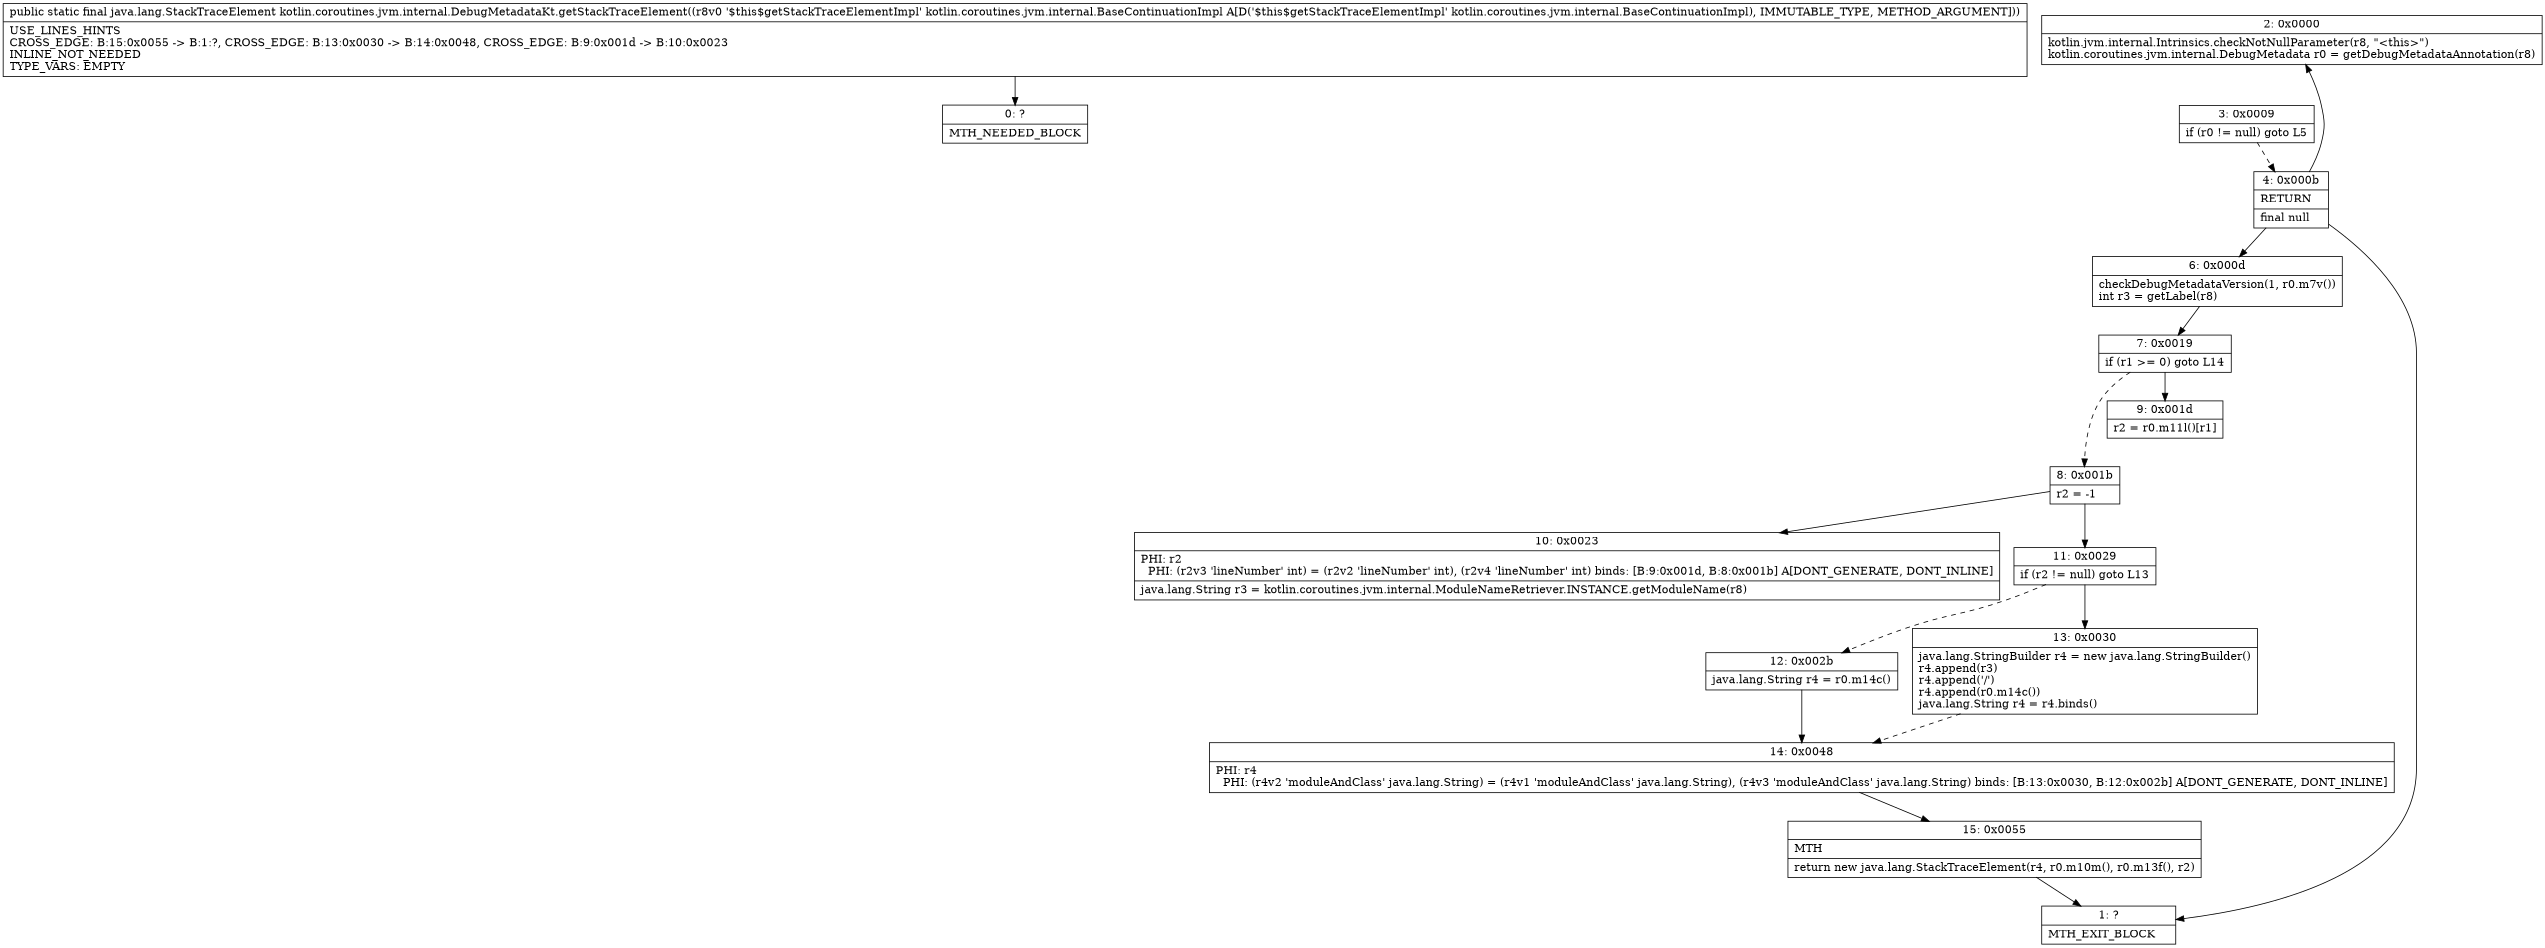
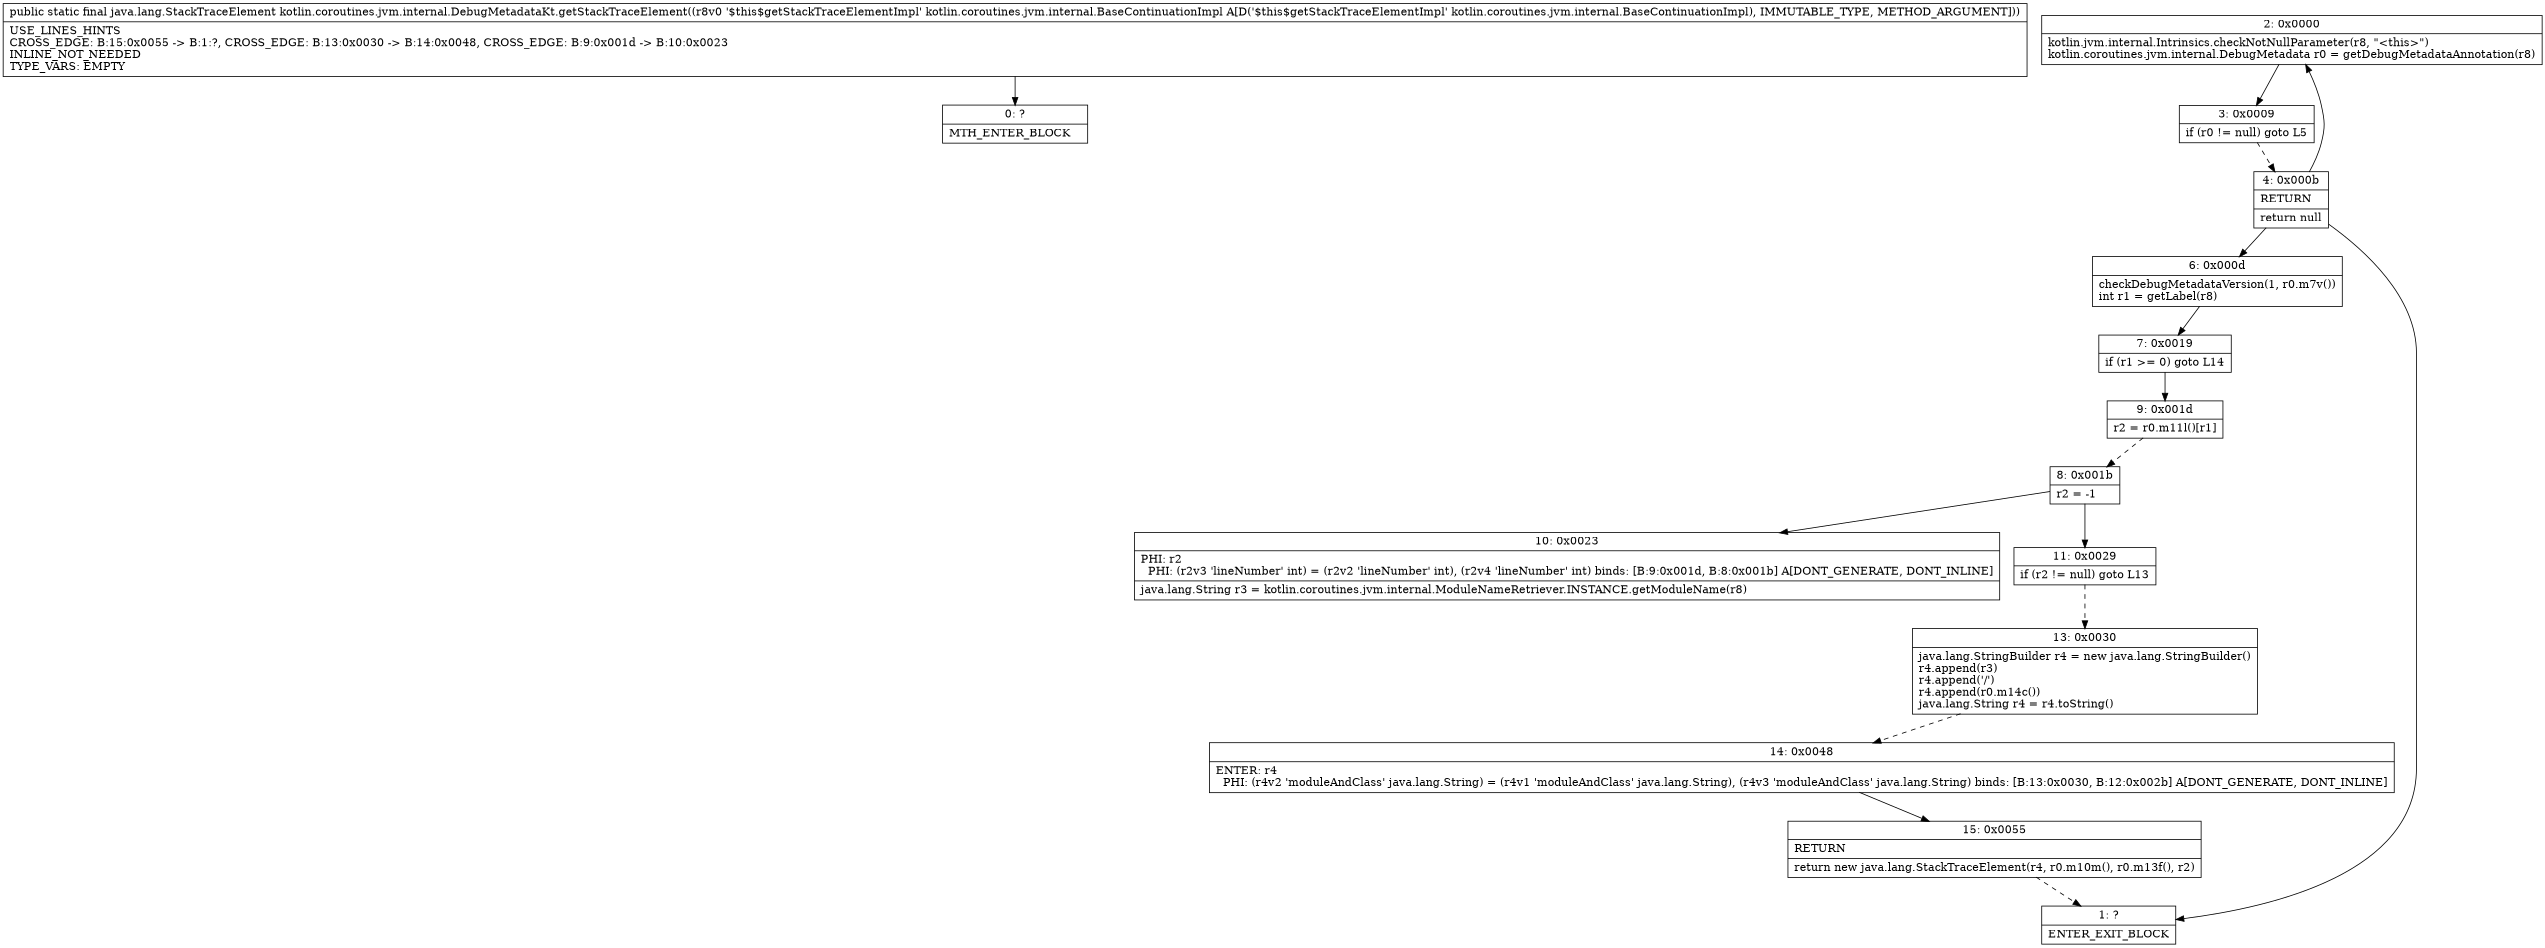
edge "2: 0x0000" -> "3: 0x0009": added
node "0: ?": text "MTH_NEEDED_BLOCK" -> "MTH_ENTER_BLOCK"
node "4: 0x000b": text "final null" -> "return null"
node "6: 0x000d": text "int r3 = getLabel(r8)" -> "int r1 = getLabel(r8)"
edge "7: 0x0019" -> "8: 0x001b": now "9: 0x001d" -> "8: 0x001b"
edge "11: 0x0029" -> "13: 0x0030": style solid -> dashed
node "12: 0x002b": removed
node "13: 0x0030": text "java.lang.String r4 = r4.binds()" -> "java.lang.String r4 = r4.toString()"
node "14: 0x0048": text "PHI: r4" -> "ENTER: r4"
node "15: 0x0055": text "MTH" -> "RETURN"
edge "15: 0x0055" -> "1: ?": style solid -> dashed
node "1: ?": text "MTH_EXIT_BLOCK" -> "ENTER_EXIT_BLOCK"
